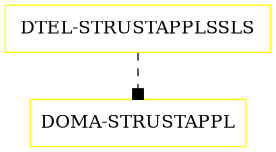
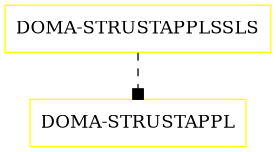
node "DTEL-STRUSTAPPLSSLS": label "DTEL-STRUSTAPPLSSLS" -> "DOMA-STRUSTAPPLSSLS"
